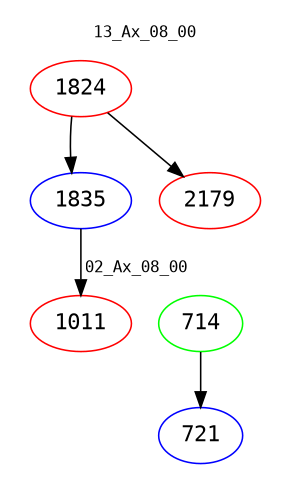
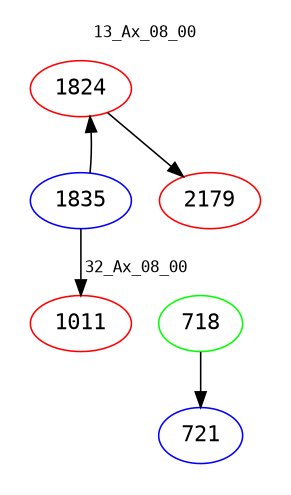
edge "1824" -> "1835": reversed
cluster "02_Ax_08_00": label "02_Ax_08_00" -> "32_Ax_08_00"
node "714": label "714" -> "718"
